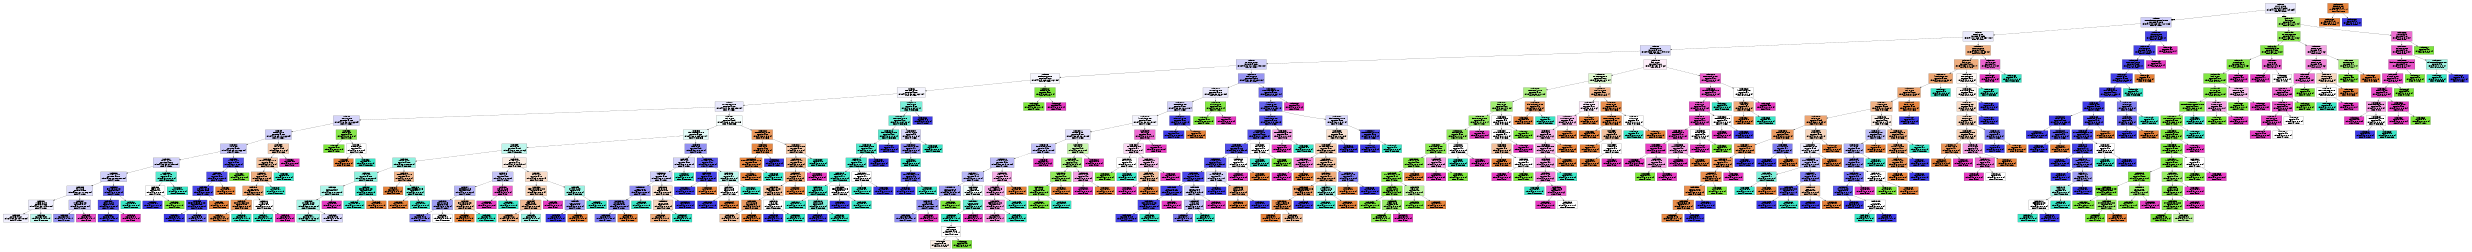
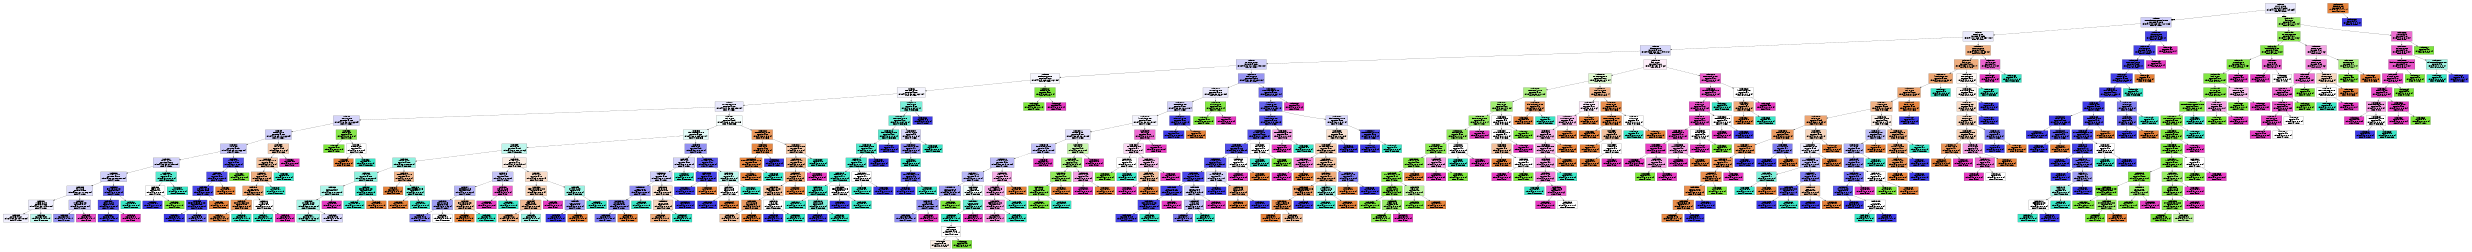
node "node #431": removed
edge "node #112" -> "node #113": now "node #99" -> "node #113"
node "node #125": text "barley = japanese" -> "class = japanese"
